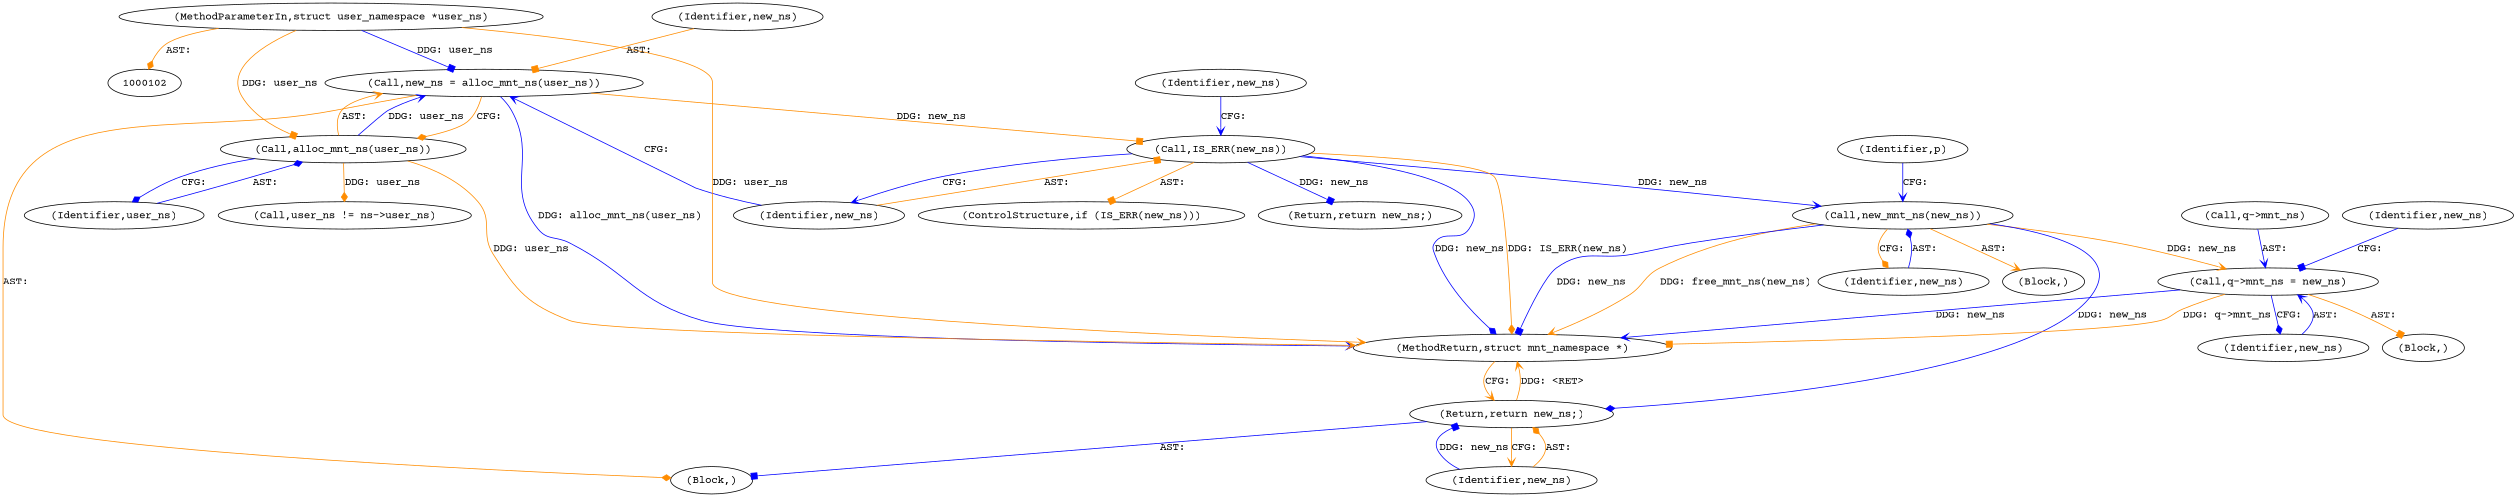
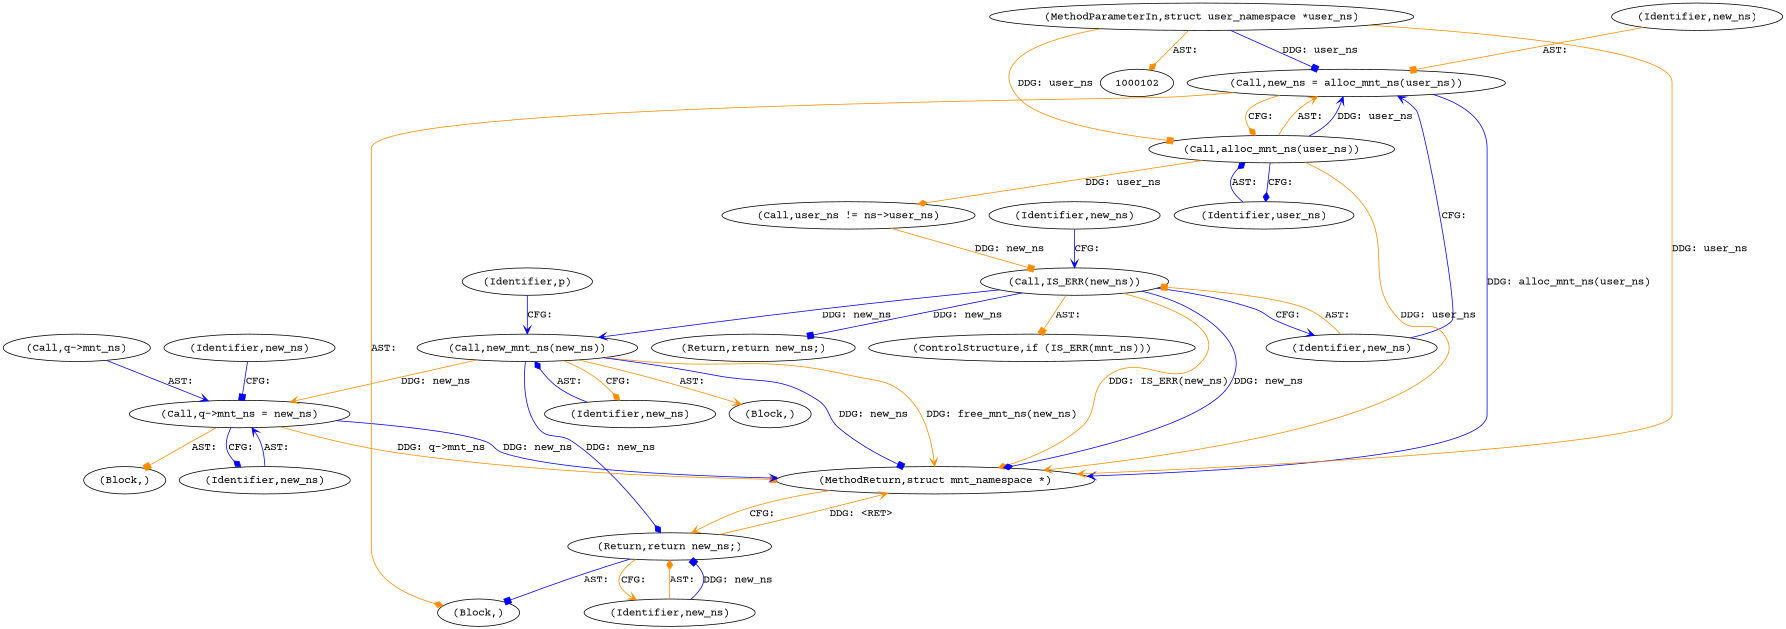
edge "(Call,new_ns = alloc_mnt_ns(user_ns))" -> "(Call,IS_ERR(new_ns))": now "(Call,user_ns != ns->user_ns)" -> "(Call,IS_ERR(new_ns))"
node "(ControlStructure,if (IS_ERR(new_ns)))": label "(ControlStructure,if (IS_ERR(new_ns)))" -> "(ControlStructure,if (IS_ERR(mnt_ns)))"
